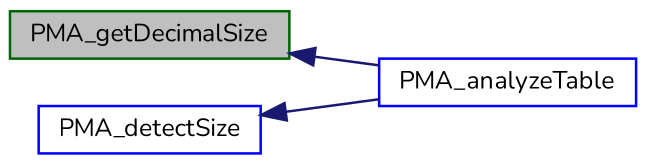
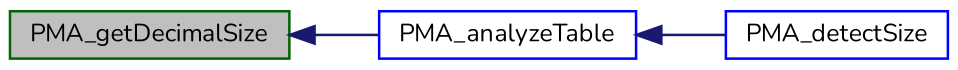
edge "PMA_analyzeTable" -> "PMA_detectSize": reversed
